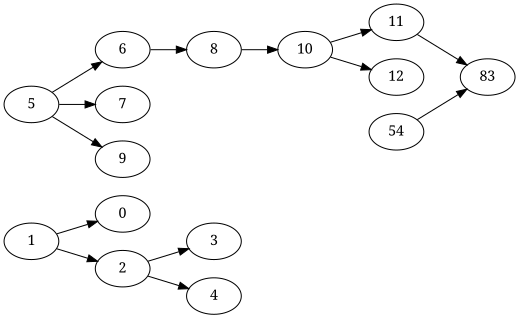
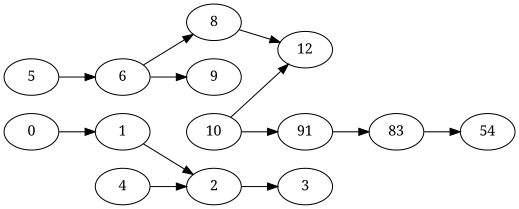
node "11": label "11" -> "91"
edge "8" -> "10": now "8" -> "12"
node "7": removed
edge "54" -> "83": reversed
edge "5" -> "9": now "6" -> "9"
edge "1" -> "0": reversed
edge "2" -> "4": reversed
